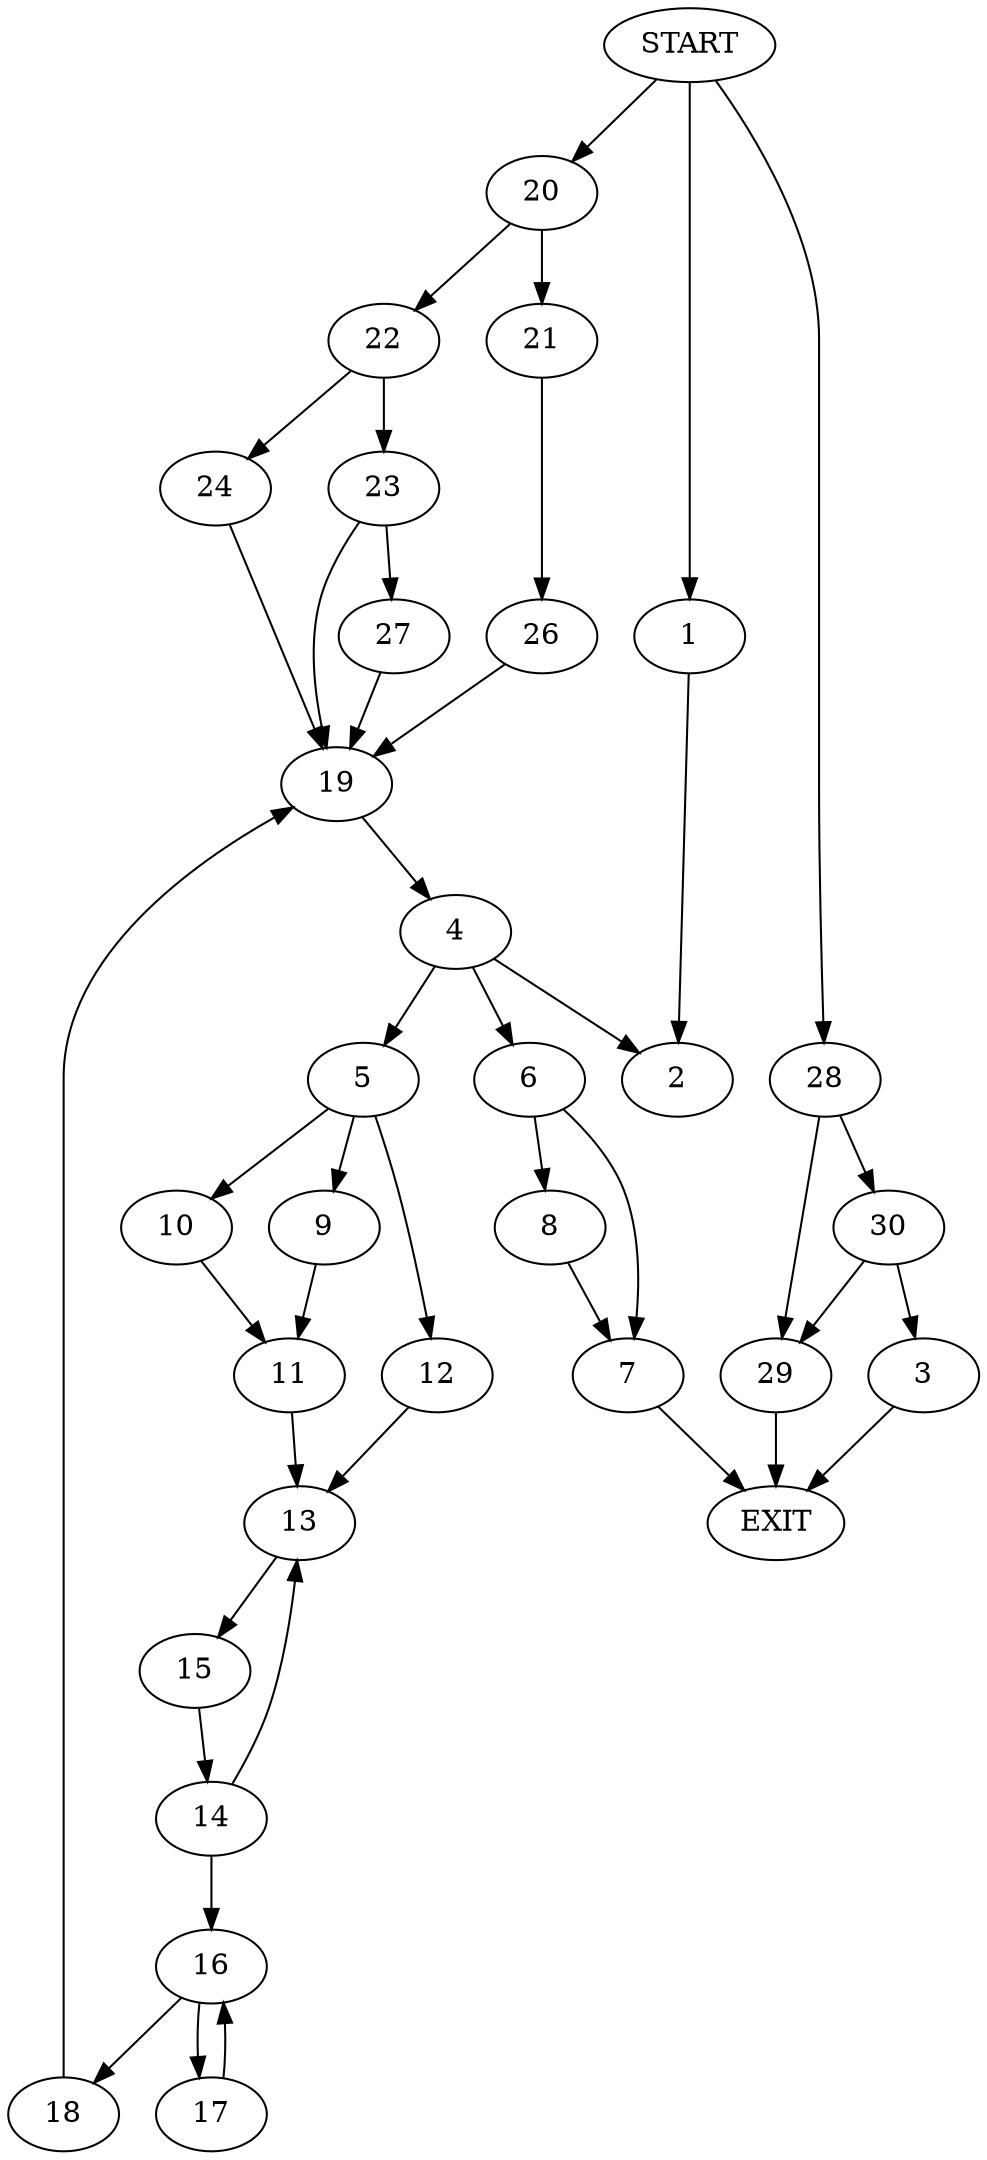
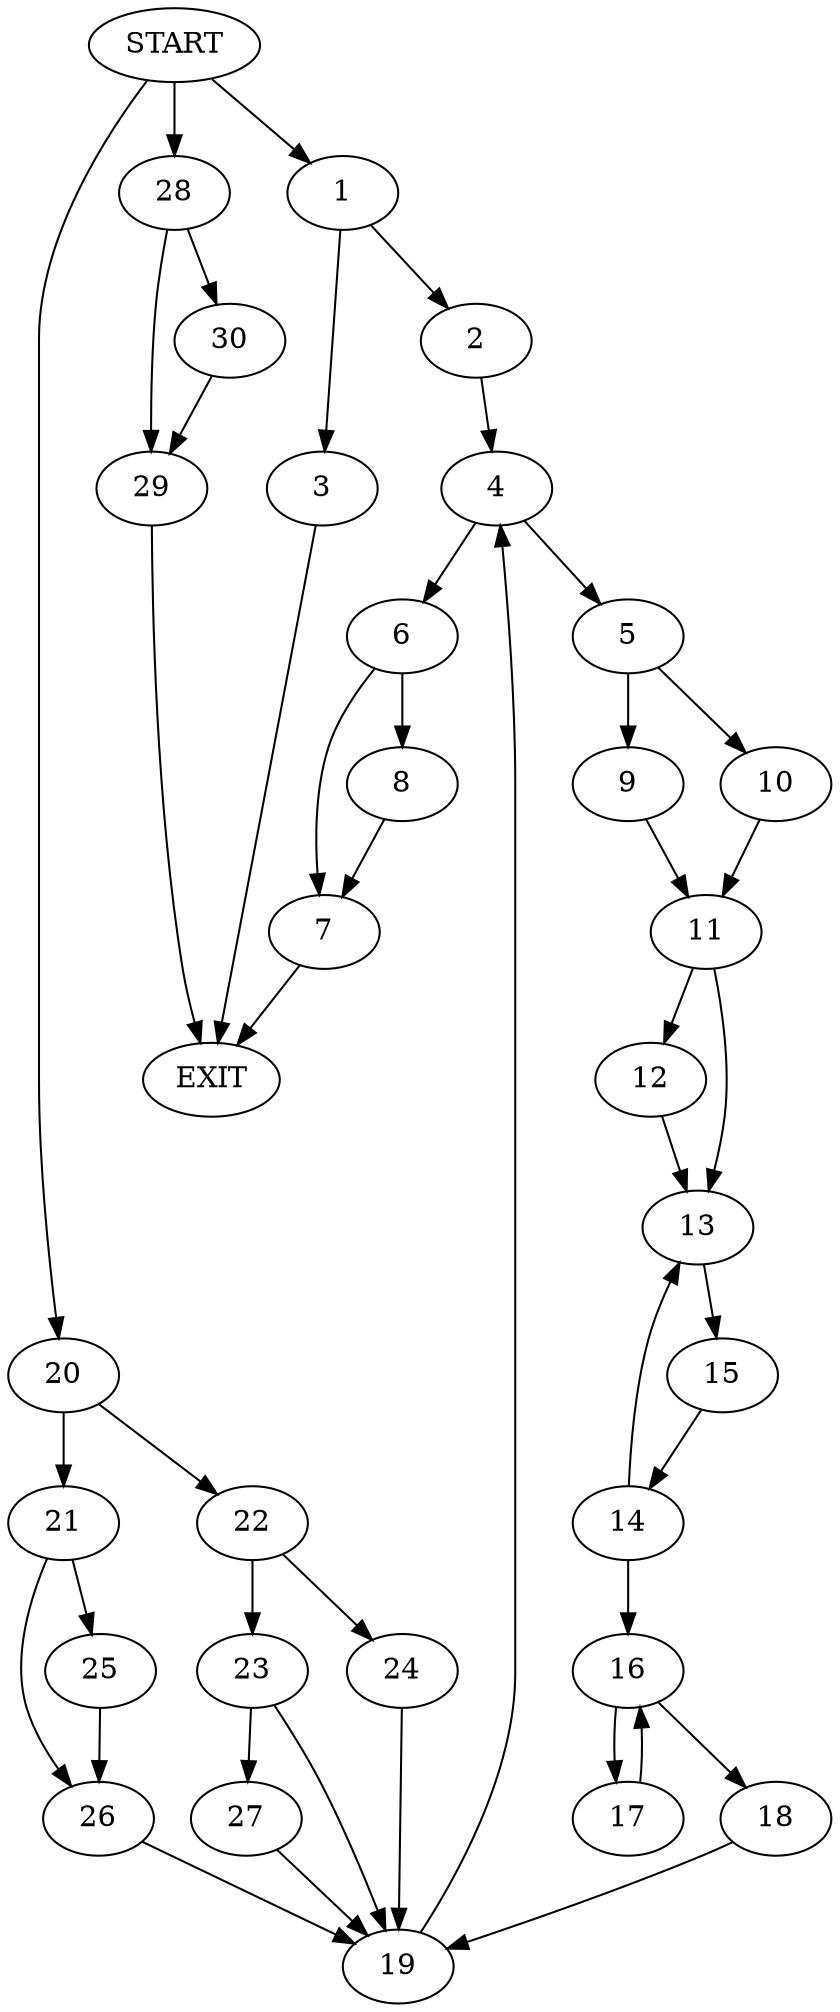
edge "4" -> "2": reversed
edge "5" -> "12": now "11" -> "12"
edge "30" -> "3": now "1" -> "3"
node "25": added
